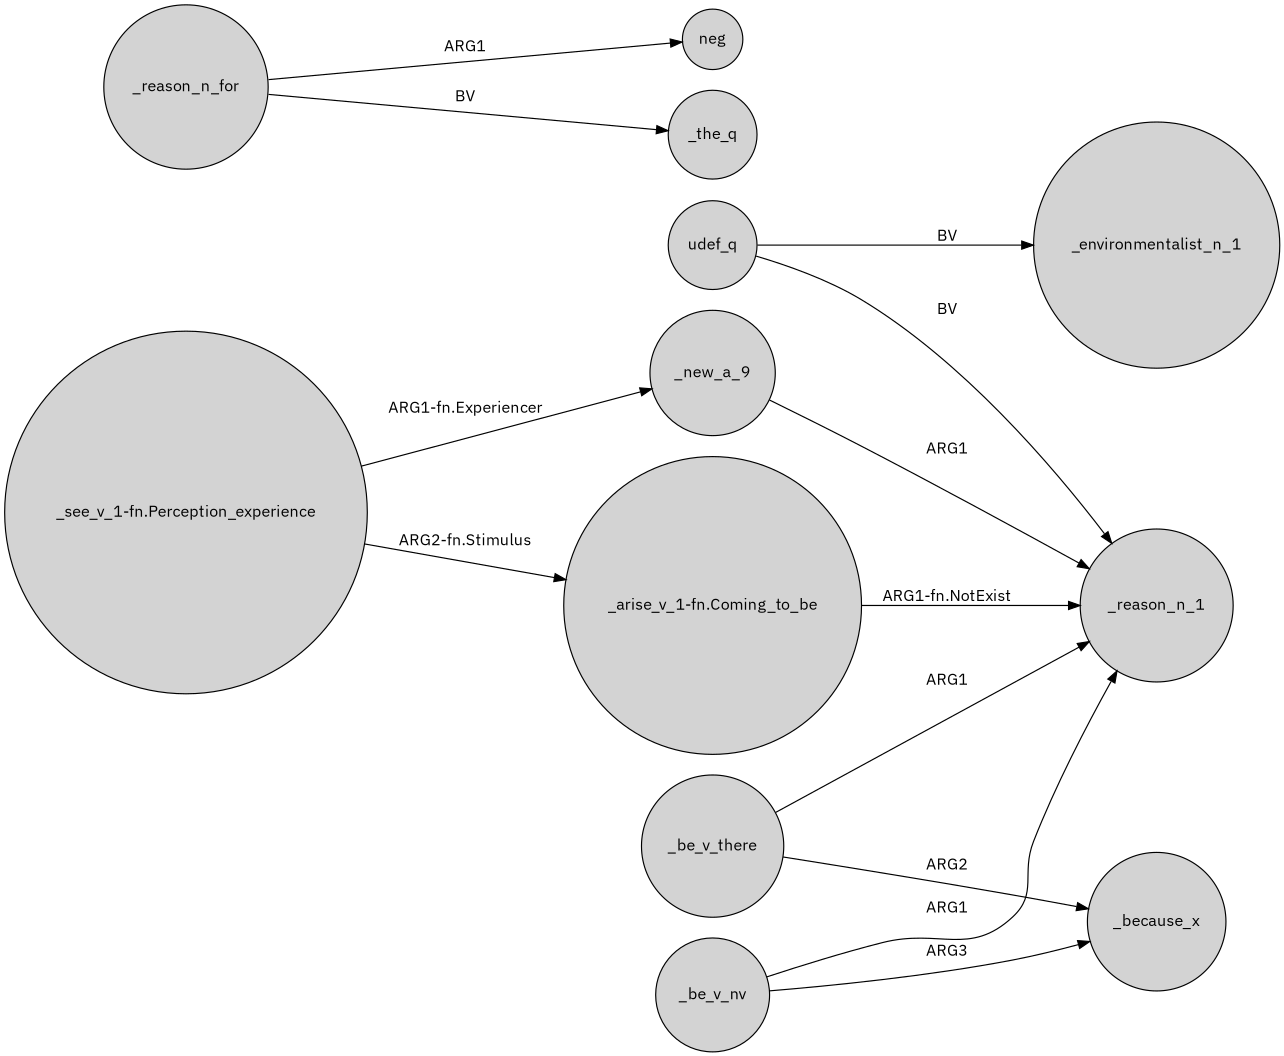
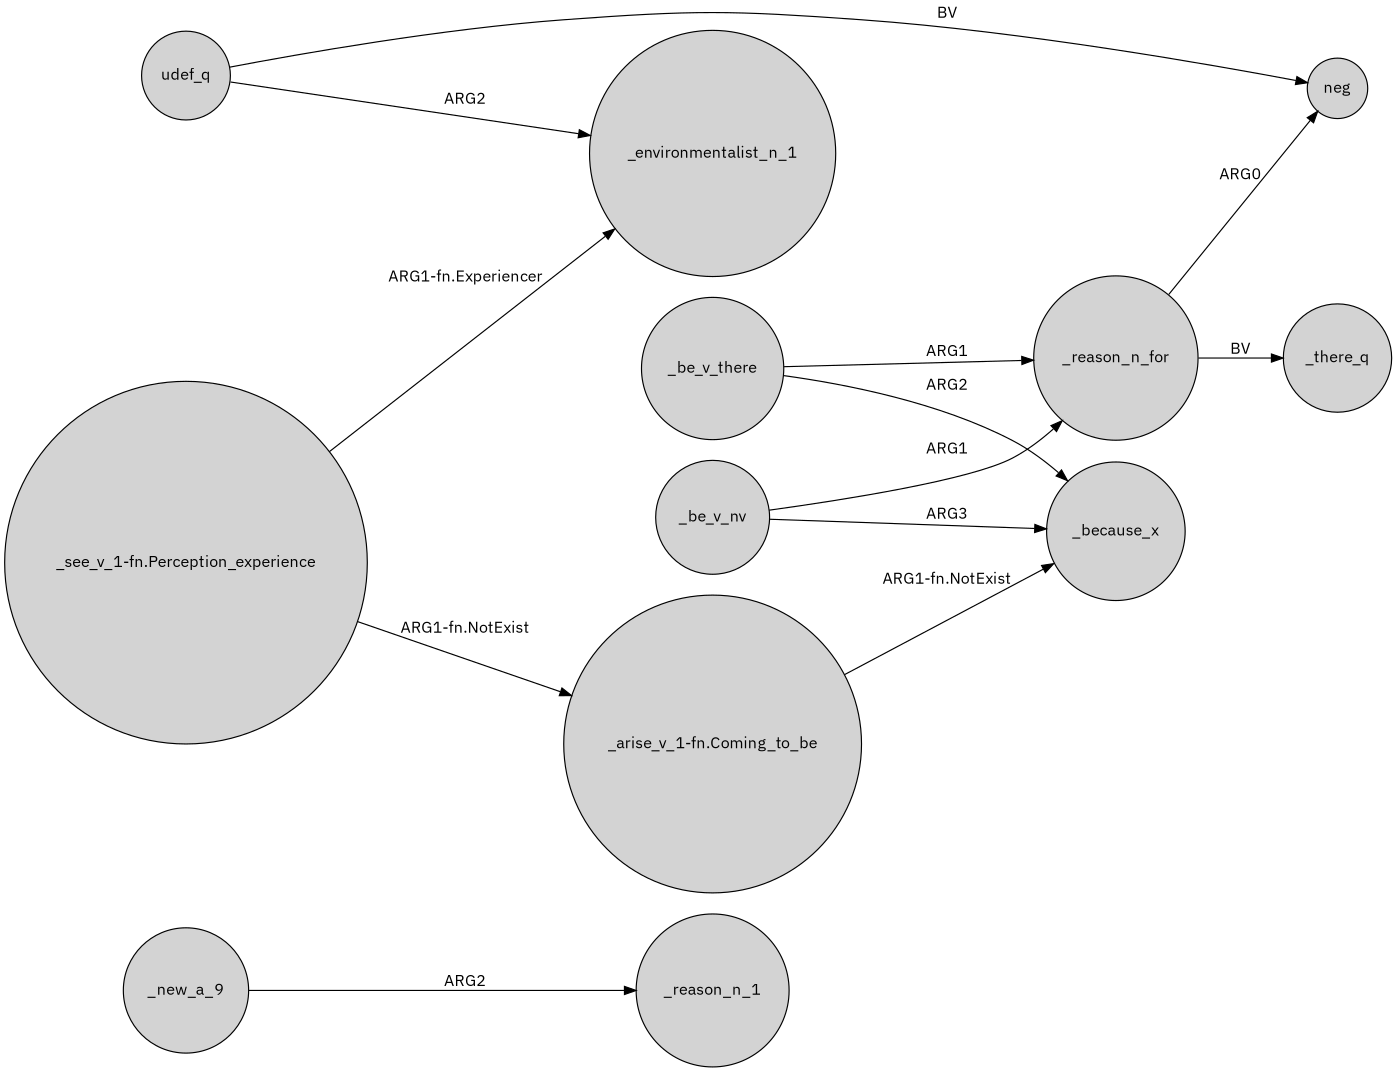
edge "_reason_n_for" -> "neg": label "ARG1" -> "ARG0"
node "_the_q": label "_the_q" -> "_there_q"
edge "udef_q" -> "_environmentalist_n_1": label "BV" -> "ARG2"
edge "udef_q" -> "_reason_n_1": now "udef_q" -> "neg"
edge "_see_v_1-fn.Perception_experience" -> "_new_a_9": now "_see_v_1-fn.Perception_experience" -> "_environmentalist_n_1"
edge "_new_a_9" -> "_reason_n_1": label "ARG1" -> "ARG2"
edge "_see_v_1-fn.Perception_experience" -> "_arise_v_1-fn.Coming_to_be": label "ARG2-fn.Stimulus" -> "ARG1-fn.NotExist"
edge "_arise_v_1-fn.Coming_to_be" -> "_reason_n_1": now "_arise_v_1-fn.Coming_to_be" -> "_because_x"
edge "_be_v_there" -> "_reason_n_1": now "_be_v_there" -> "_reason_n_for"
edge "_be_v_nv" -> "_reason_n_1": now "_be_v_nv" -> "_reason_n_for"
